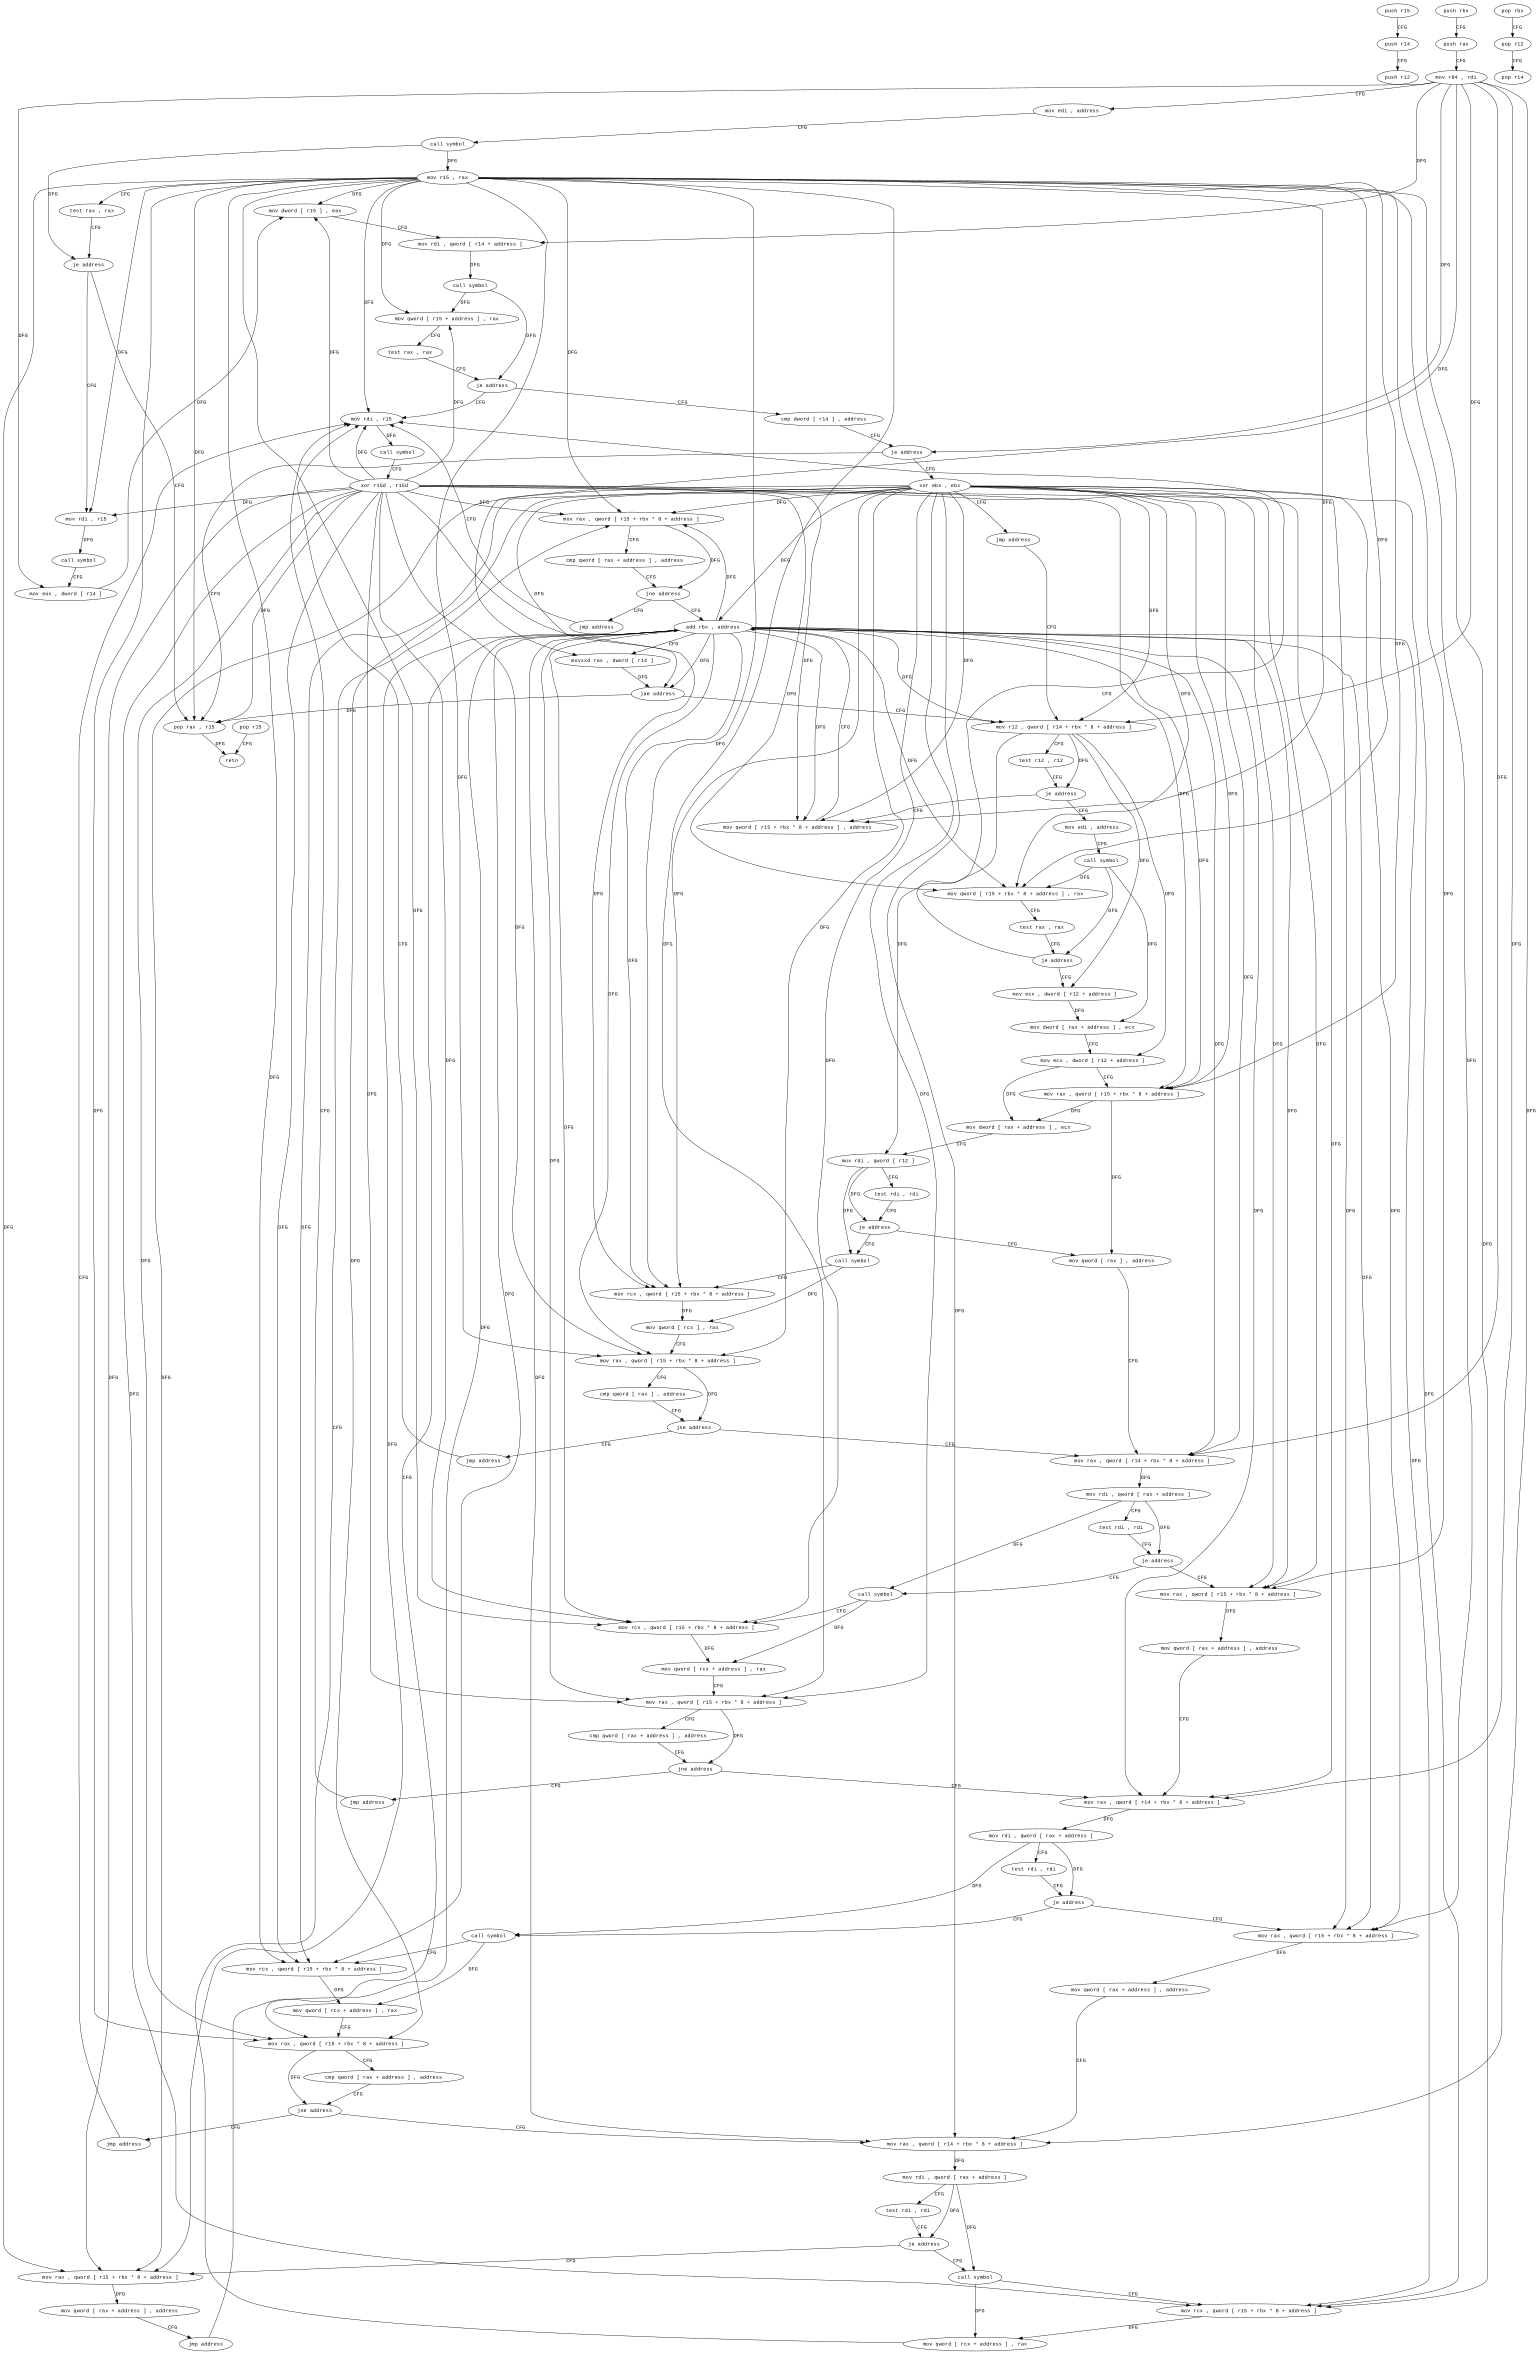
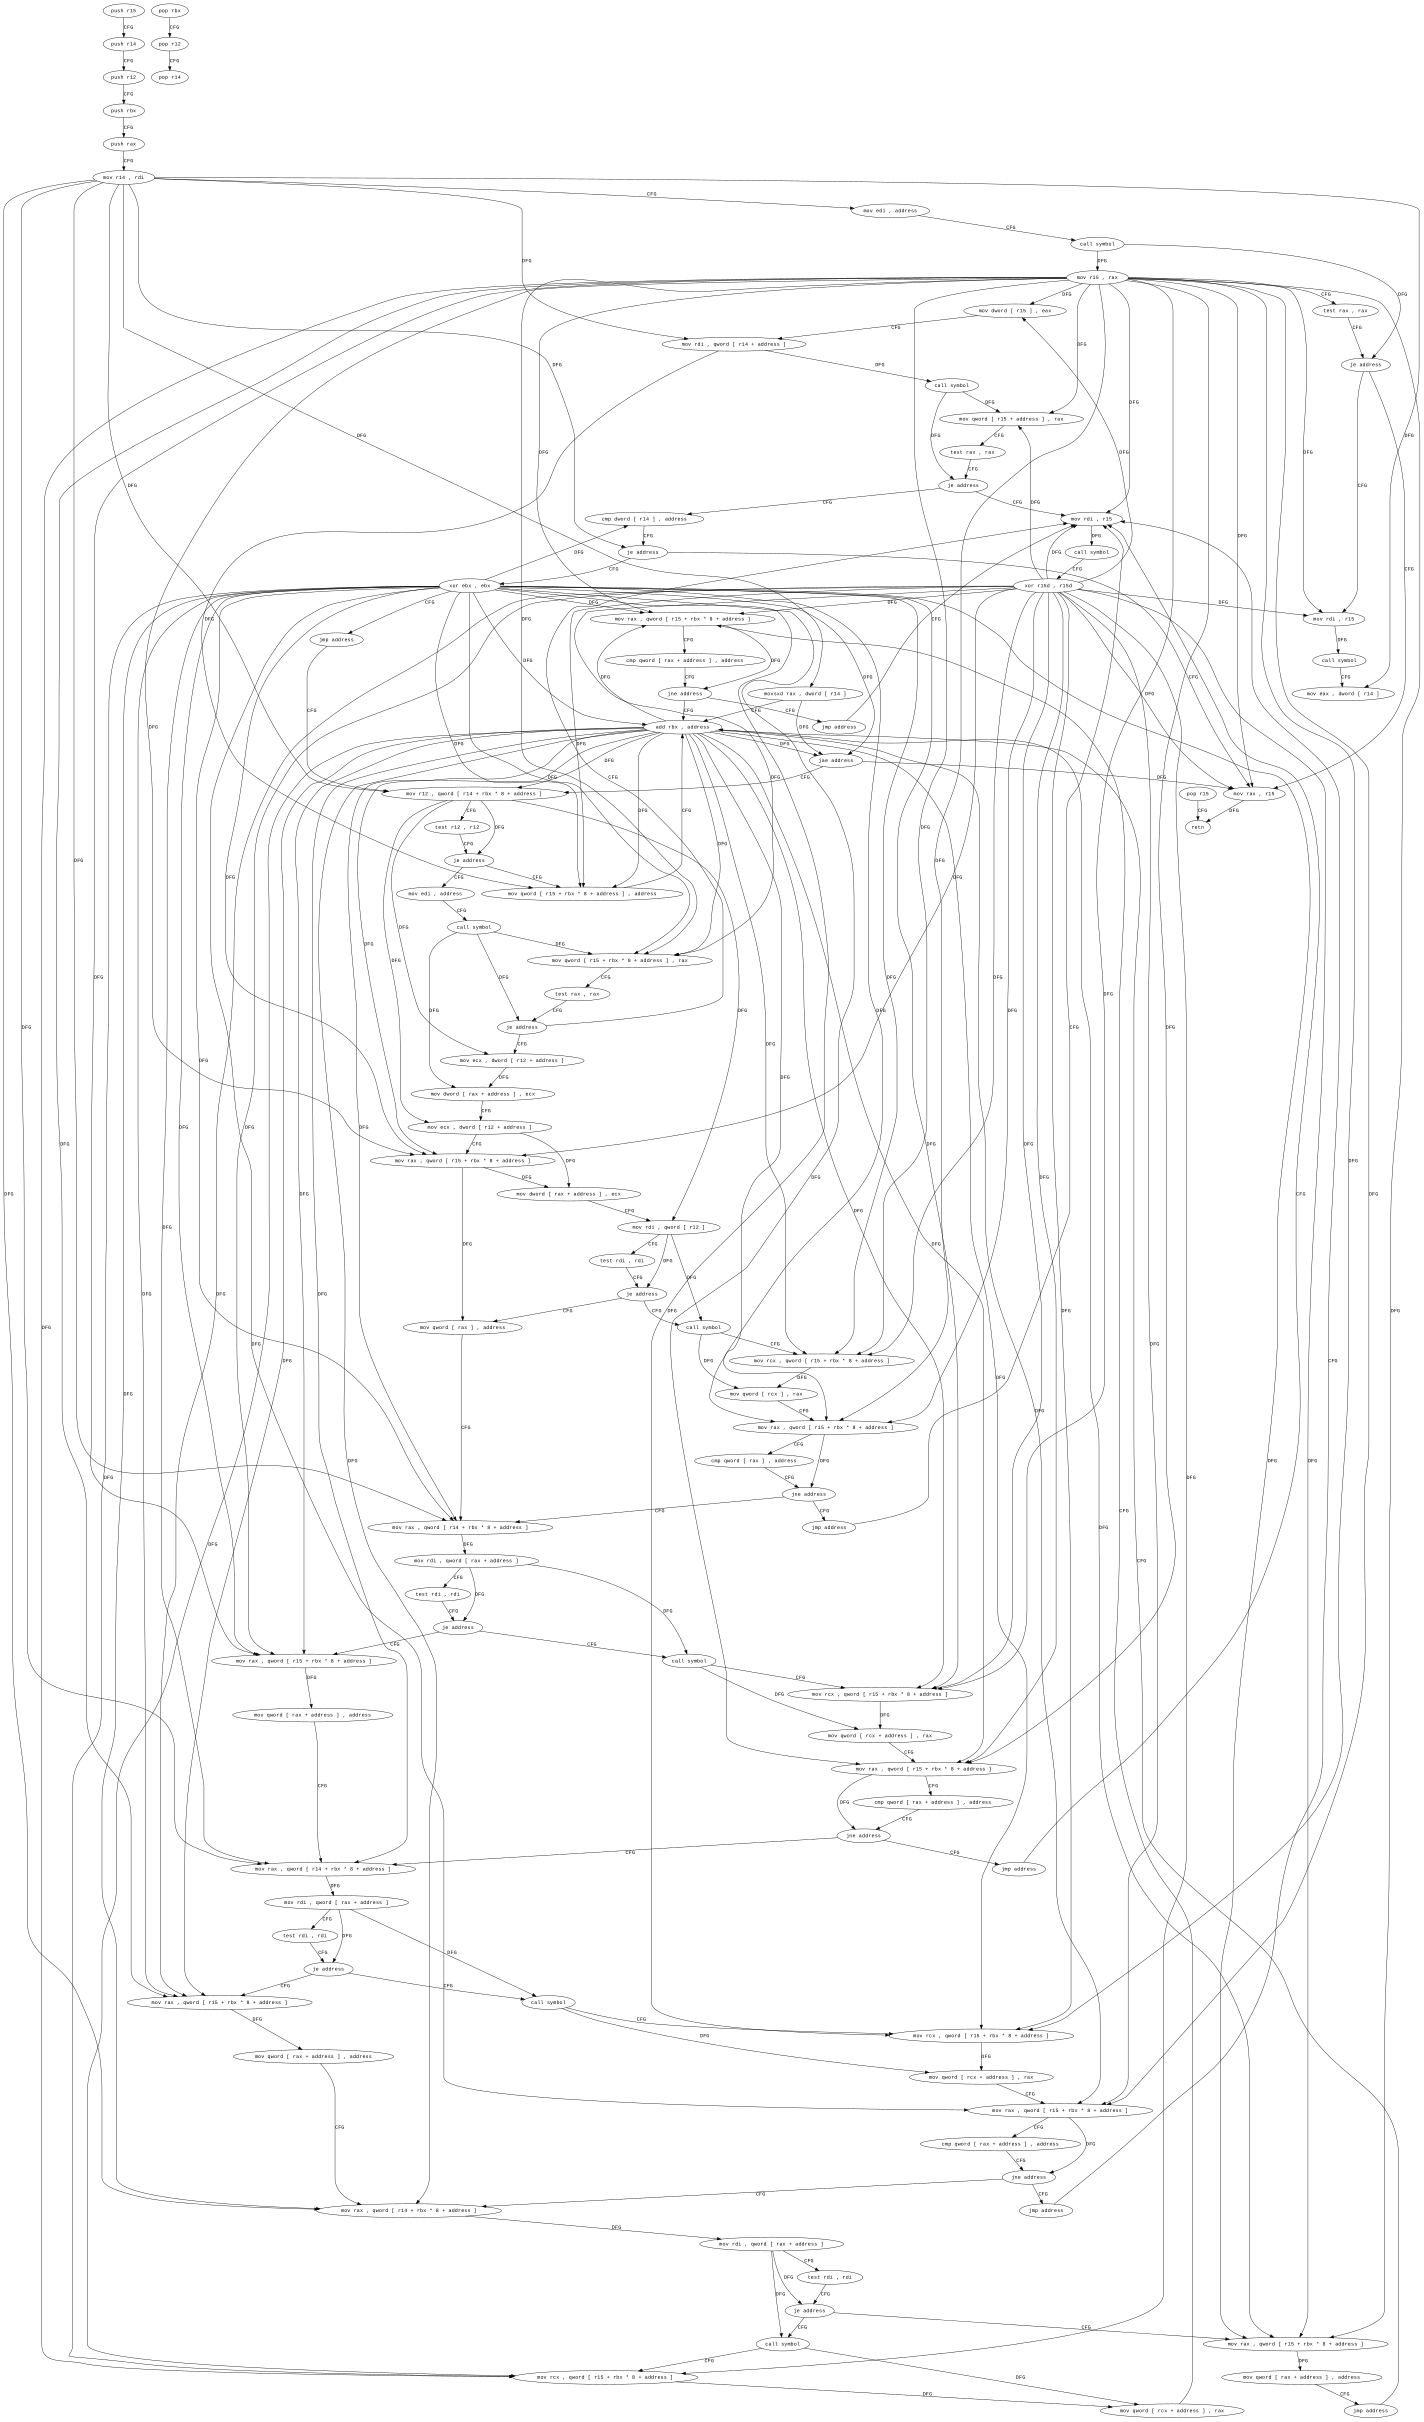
node "mov r84 , rdi": label "mov r84 , rdi" -> "mov r14 , rdi"
edge "push r12" -> "push rbx": added, label "CFG"
edge "mov r15 , rax" -> "mov qword [ r15 + rbx * 8 + address ] , address": now "mov rdi , qword [ r14 + address ]" -> "mov qword [ r15 + rbx * 8 + address ] , address"
edge "mov eax , dword [ r14 ]" -> "mov dword [ r15 ] , eax": removed, label "DFG"
edge "xor ebx , ebx" -> "mov r12 , qword [ r14 + rbx * 8 + address ]": now "xor ebx , ebx" -> "cmp dword [ r14 ] , address"
edge "add rbx , address" -> "movsxd rax , dword [ r14 ]": reversed
node "pop rax , r15": label "pop rax , r15" -> "mov rax , r15"
